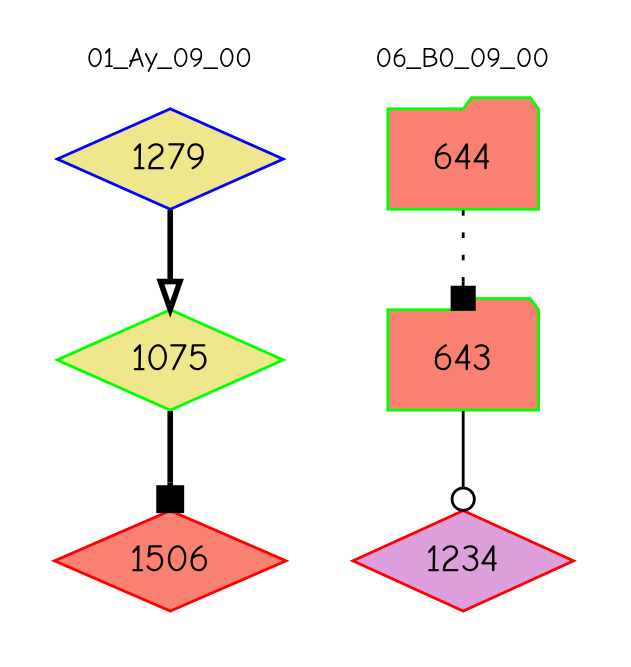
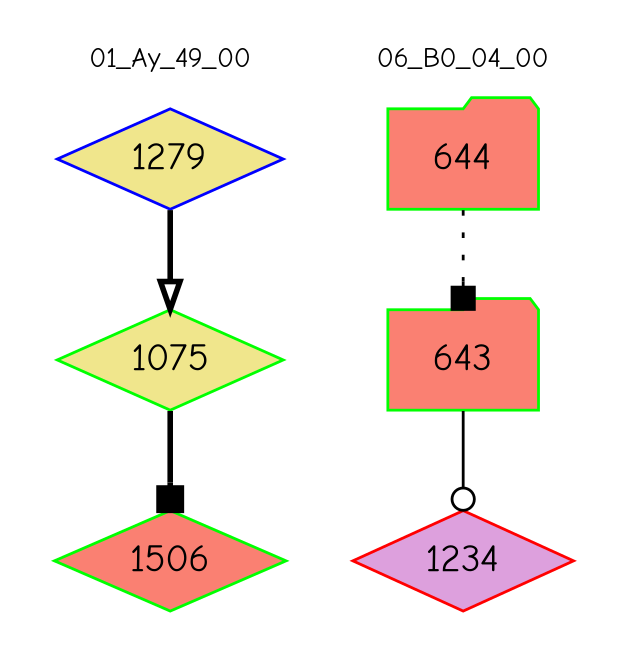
cluster "01_Ay_09_00": label "01_Ay_09_00" -> "01_Ay_49_00"
cluster "06_B0_09_00": label "06_B0_09_00" -> "06_B0_04_00"
node "1506": color red -> green
